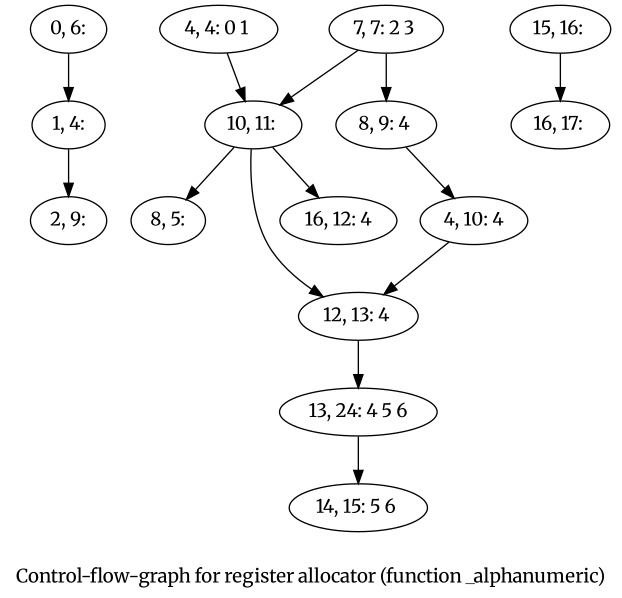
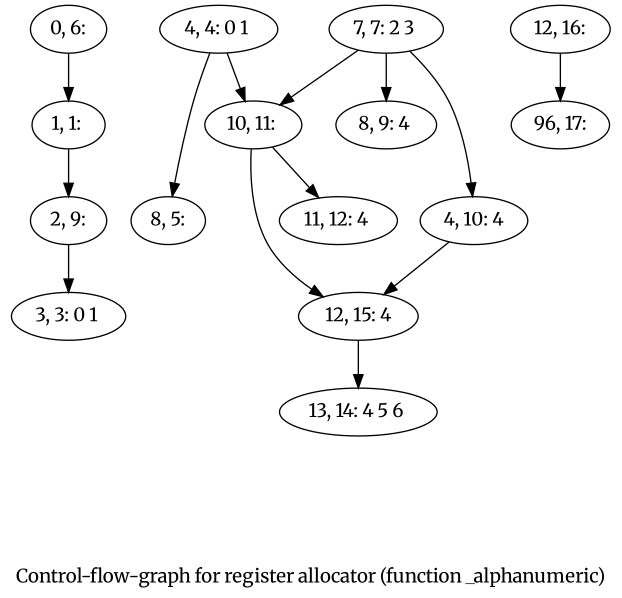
node "15, 16:": label "15, 16:" -> "12, 16:"
node "1, 4:": label "1, 4:" -> "1, 1:"
node "16, 17:": label "16, 17:" -> "96, 17:"
edge "10, 11:" -> "8, 5:": now "4, 4: 0 1" -> "8, 5:"
edge "8, 9: 4" -> "4, 10: 4": now "7, 7: 2 3" -> "4, 10: 4"
node "16, 12: 4": label "16, 12: 4" -> "11, 12: 4"
node "3, 3: 0 1": added
node "12, 13: 4": label "12, 13: 4" -> "12, 15: 4"
node "13, 24: 4 5 6": label "13, 24: 4 5 6" -> "13, 14: 4 5 6"
node "14, 15: 5 6": removed
